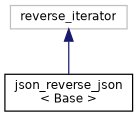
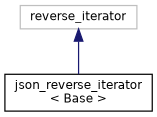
node "json_reverse_json < Base >": label "json_reverse_json < Base >" -> "json_reverse_iterator < Base >"
